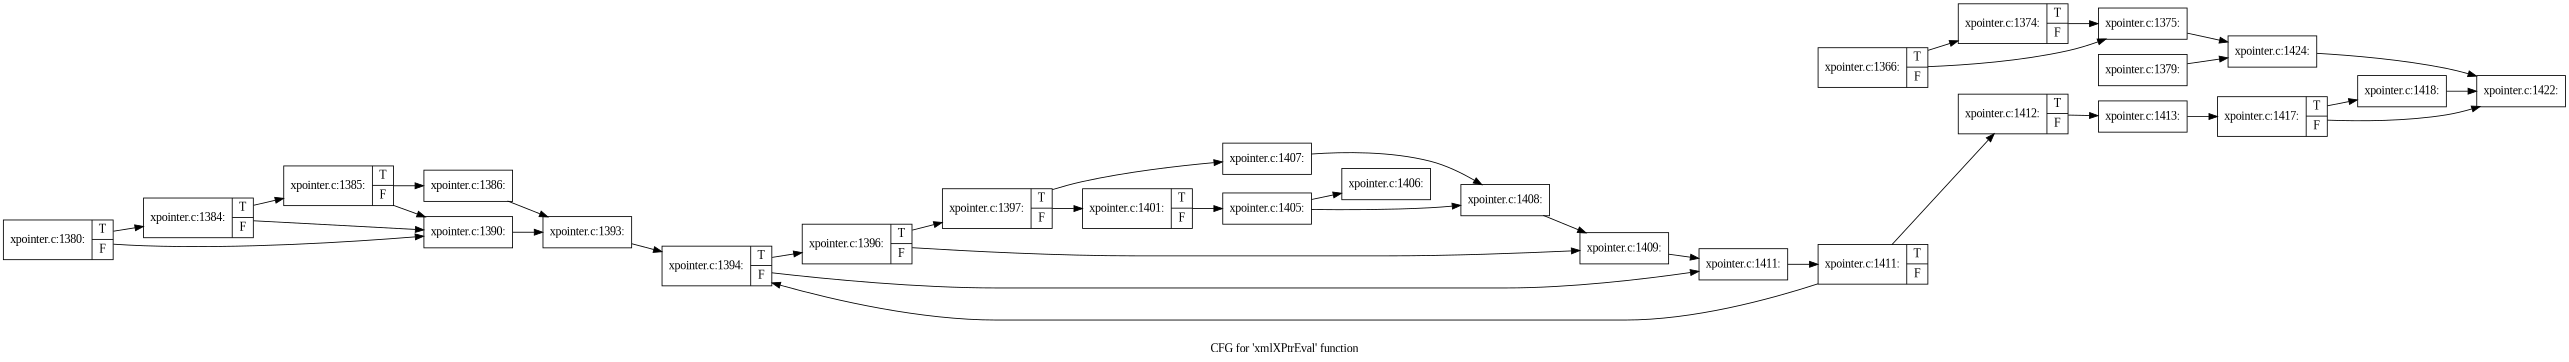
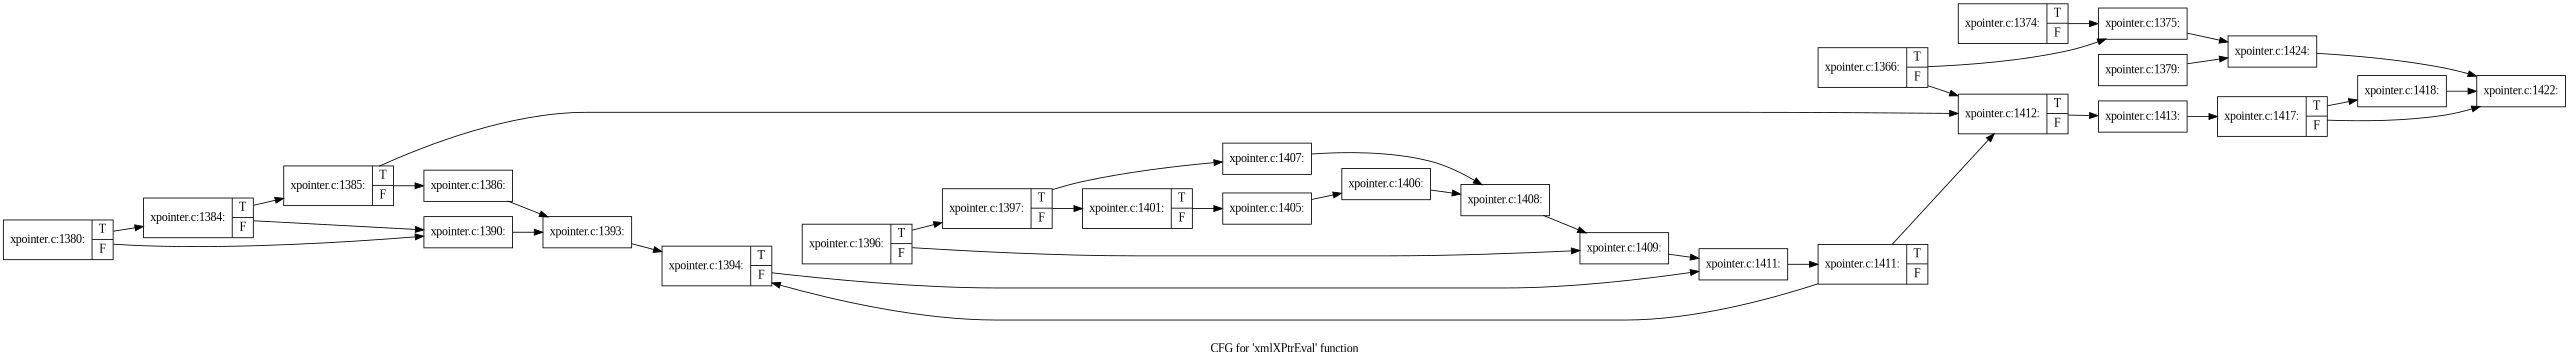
edge "xpointer.c:1366:" -> "xpointer.c:1374:": now "xpointer.c:1366:" -> "xpointer.c:1412:"
edge "xpointer.c:1405:" -> "xpointer.c:1408:": now "xpointer.c:1406:" -> "xpointer.c:1408:"
edge "xpointer.c:1385:" -> "xpointer.c:1390:": now "xpointer.c:1385:" -> "xpointer.c:1412:"
edge "xpointer.c:1394:" -> "xpointer.c:1396:": removed
